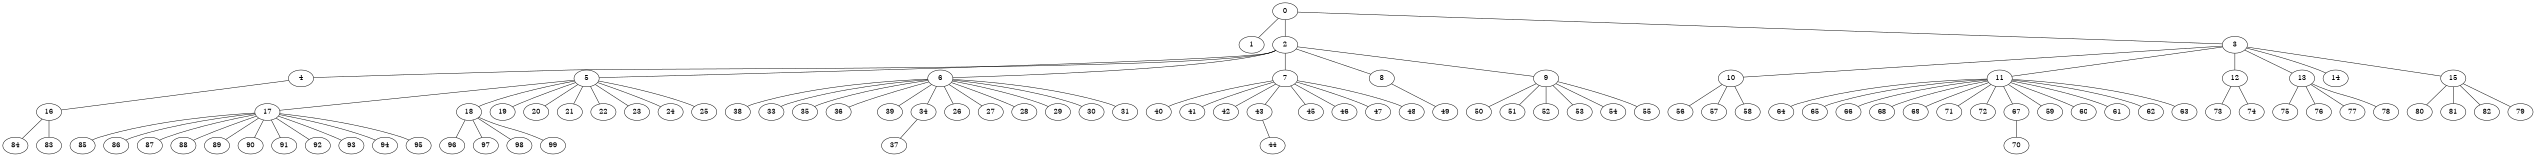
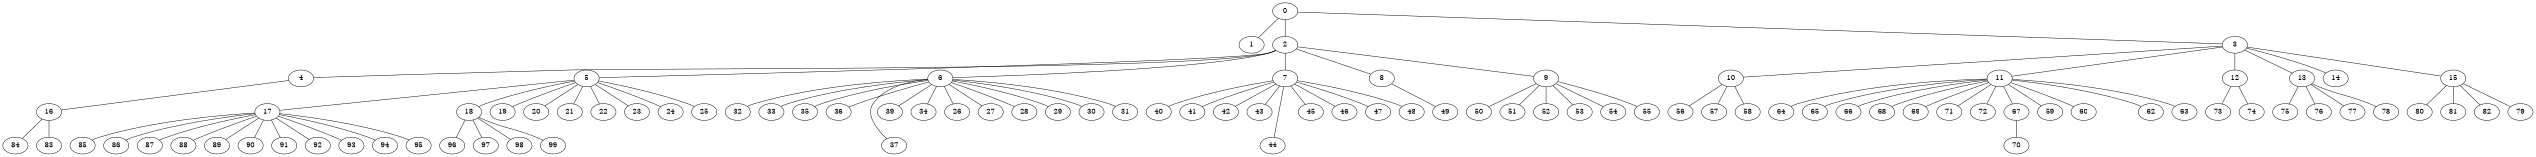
node "38": label "38" -> "32"
node "61": removed
edge "34" -- "37": now "6" -- "37"
edge "43" -- "44": now "7" -- "44"
